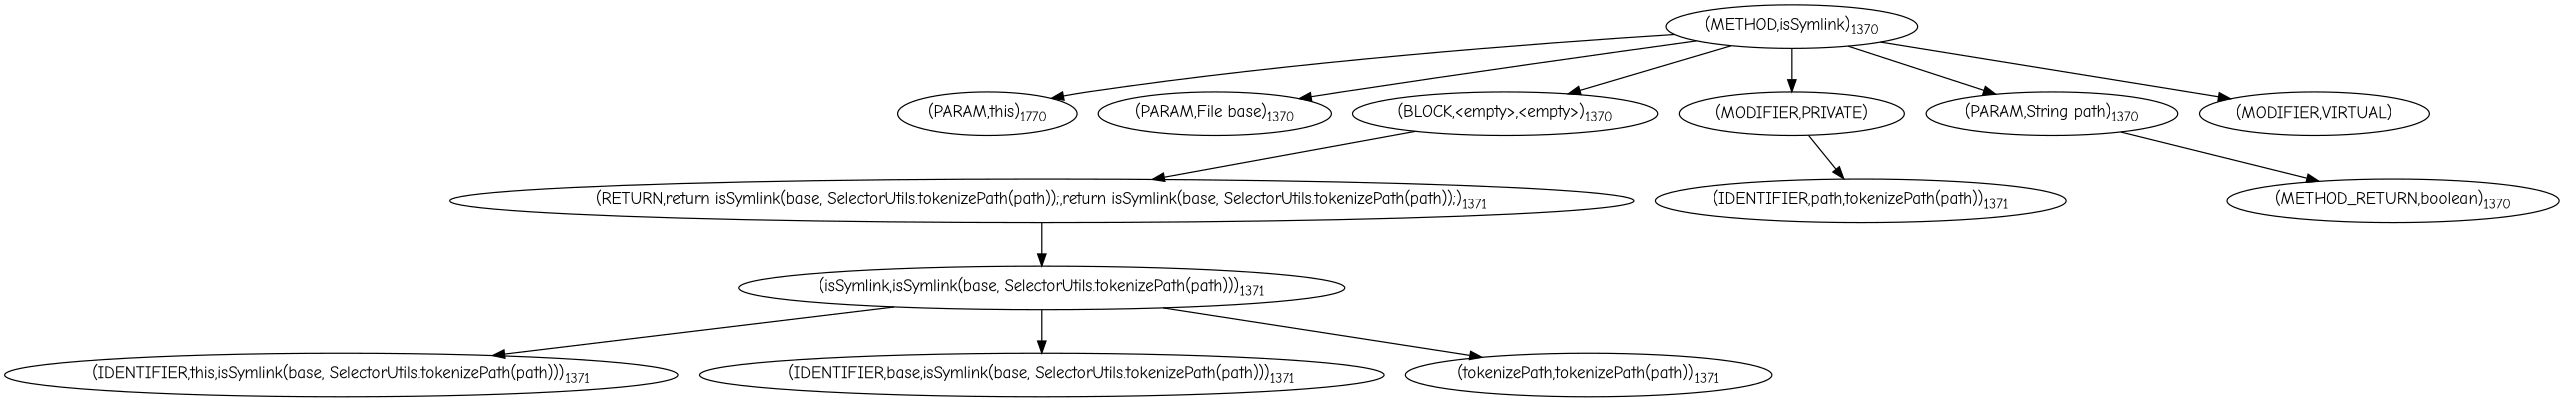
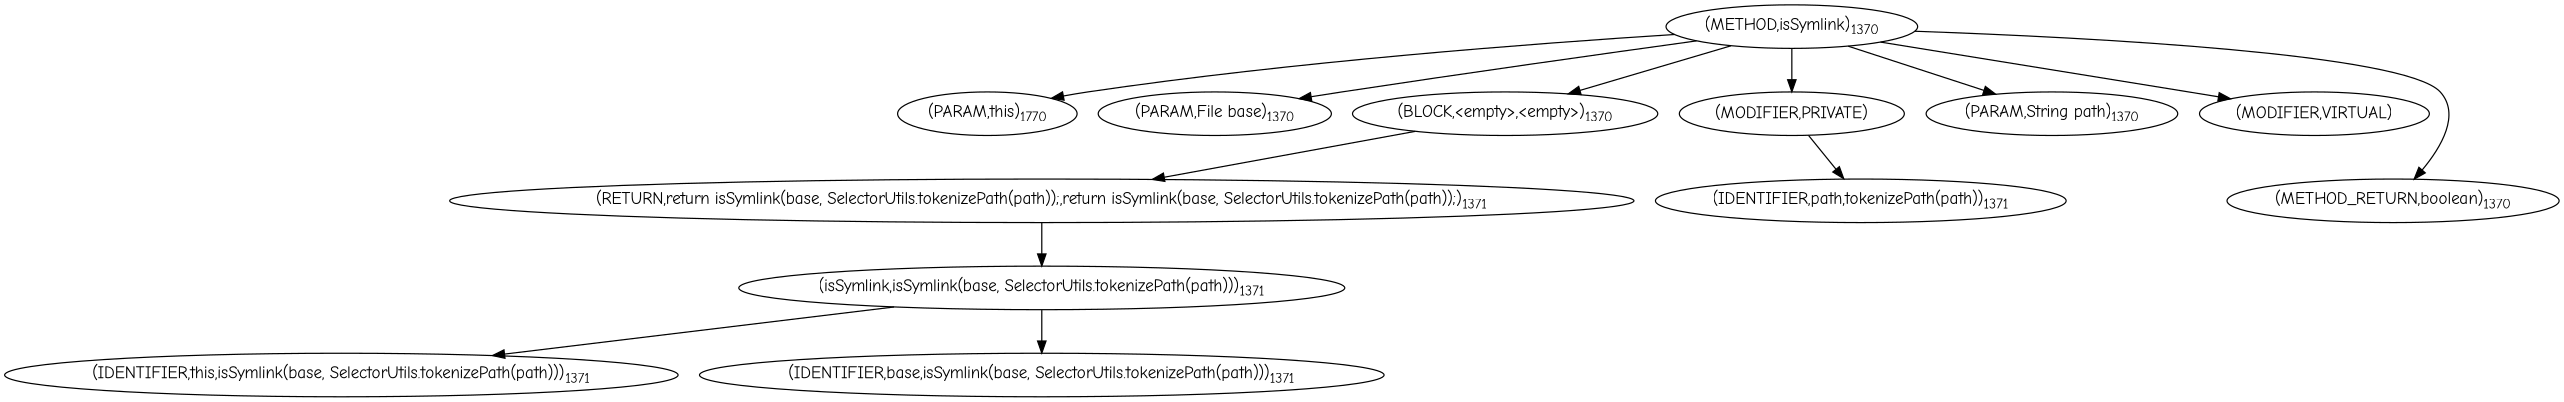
edge "(PARAM,String path)" -> "(METHOD_RETURN,boolean)": now "(METHOD,isSymlink)" -> "(METHOD_RETURN,boolean)"
node "(tokenizePath,tokenizePath(path))": removed
